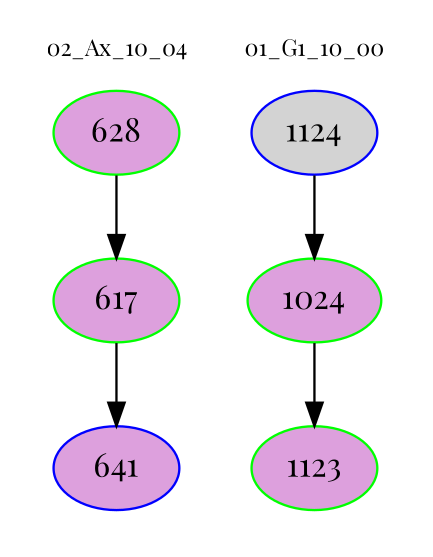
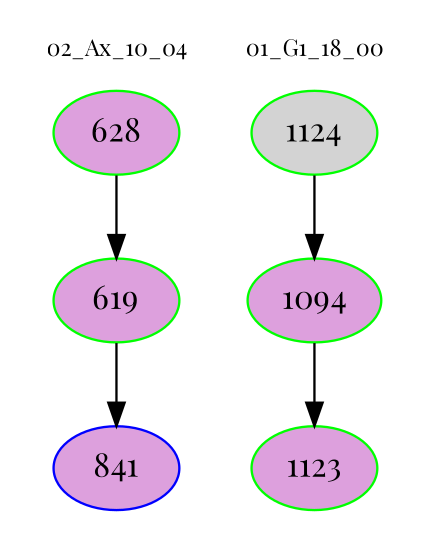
cluster "01_G1_10_00": label "01_G1_10_00" -> "01_G1_18_00"
node "1124": color blue -> green
node "617": label "617" -> "619"
node "1024": label "1024" -> "1094"
node "641": label "641" -> "841"
